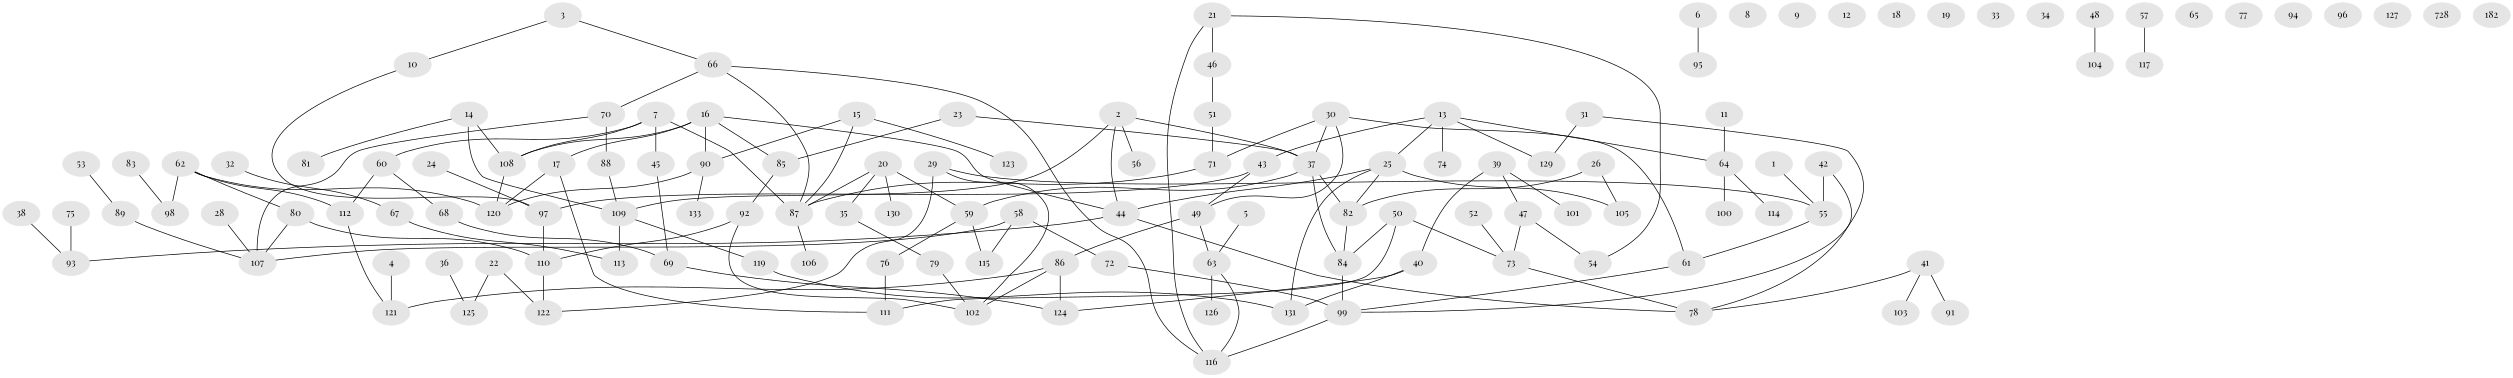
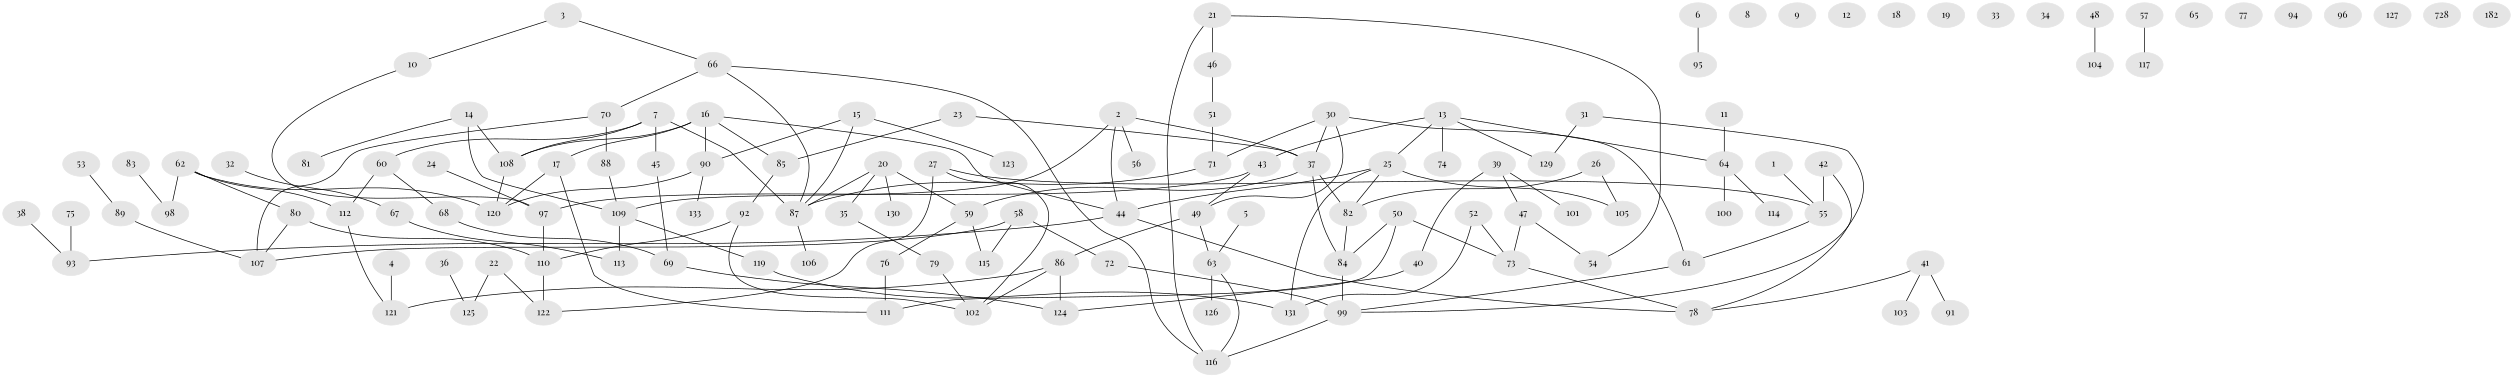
node "29": label "29" -> "27"
node "28": removed
edge "40" -- "131": now "52" -- "131"
